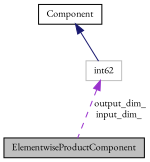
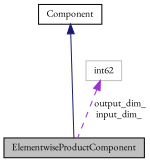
edge "int62" -> "Component": now "ElementwiseProductComponent" -> "Component"
